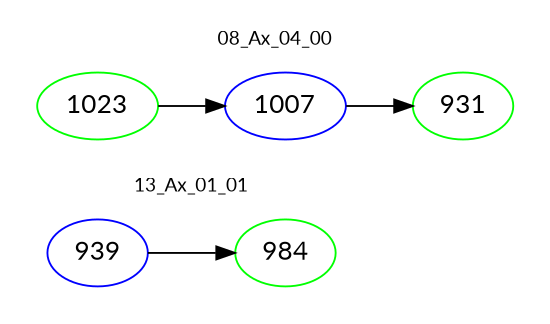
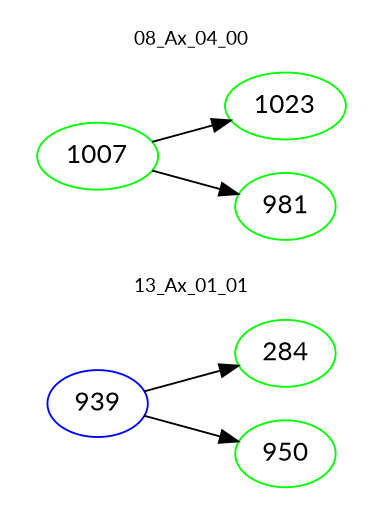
edge "1023" -> "1007": reversed
node "1007": color blue -> green
node "931": label "931" -> "981"
node "984": label "984" -> "284"
node "950": added
